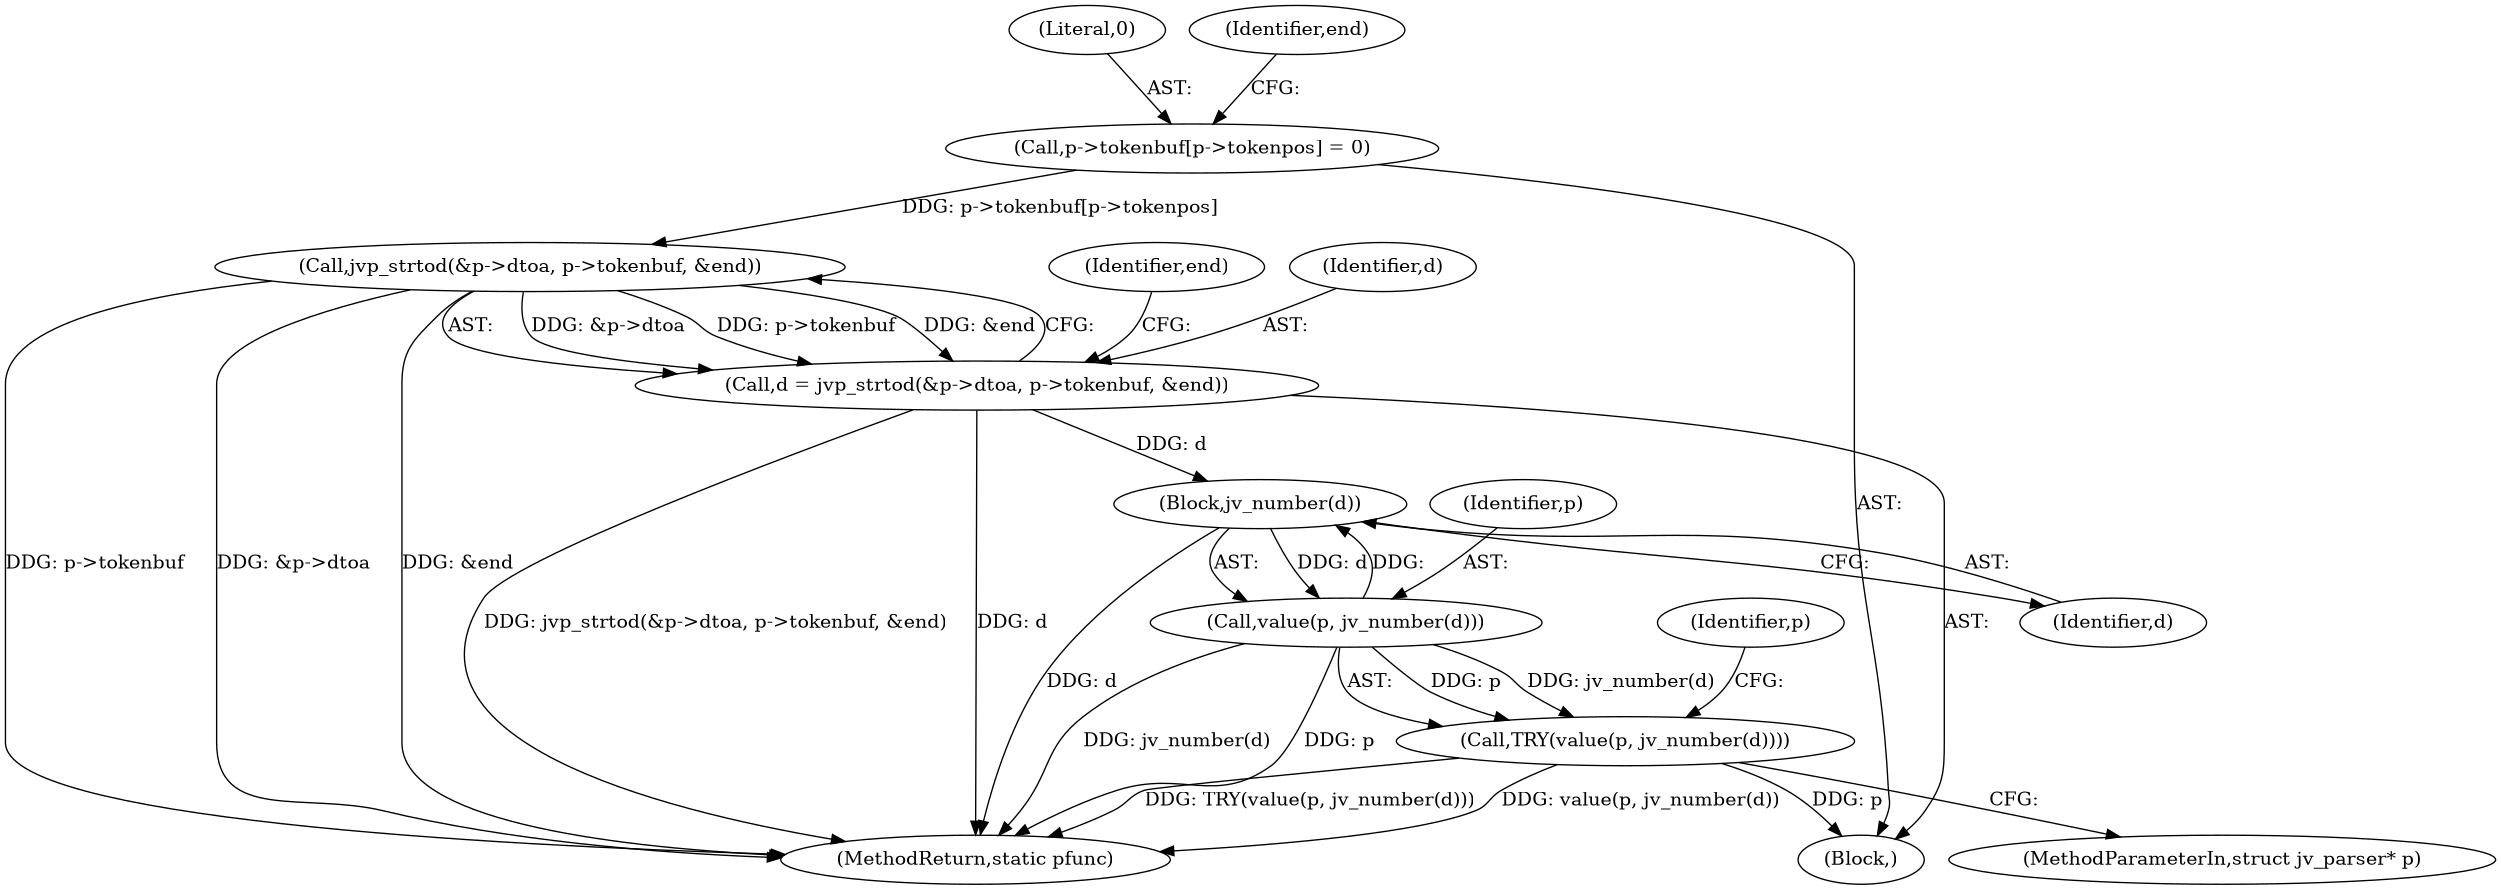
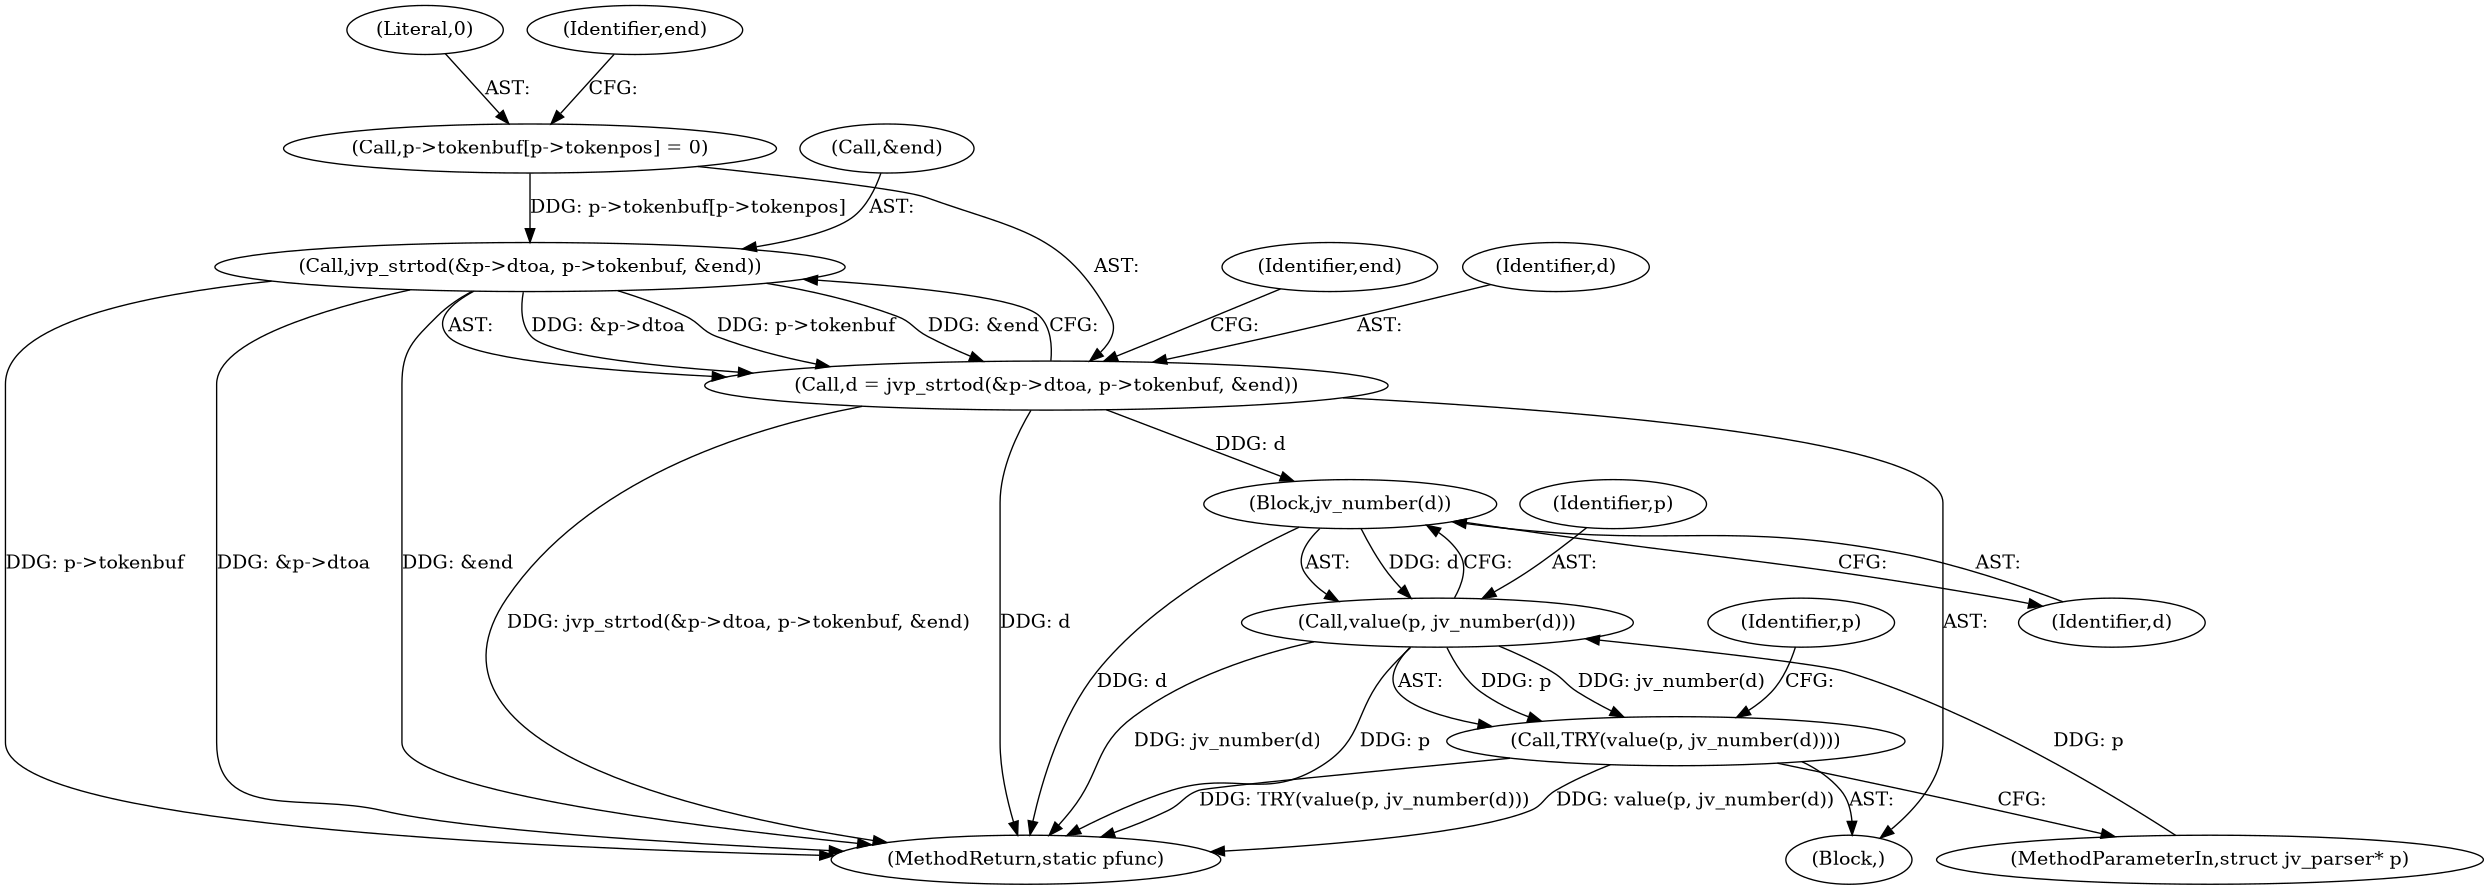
node "(Call,&end)": added
edge "(Call,p->tokenbuf[p->tokenpos] = 0)" -> "(Block,)": now "(Call,p->tokenbuf[p->tokenpos] = 0)" -> "(Call,d = jvp_strtod(&p->dtoa, p->tokenbuf, &end))"
edge "(Call,value(p, jv_number(d)))" -> "(Block,jv_number(d))": label "DDG: " -> "CFG: "
edge "(MethodParameterIn,struct jv_parser* p)" -> "(Call,value(p, jv_number(d)))": added, label "DDG: p"
edge "(Call,TRY(value(p, jv_number(d))))" -> "(Block,)": label "DDG: p" -> "AST: "
